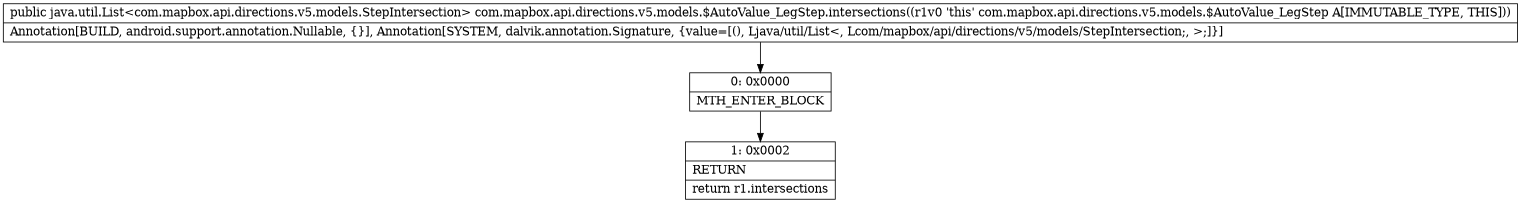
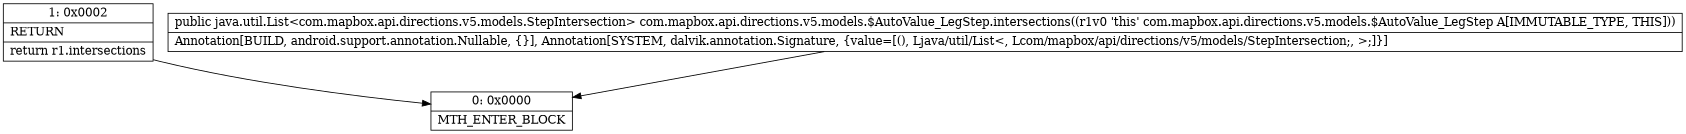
edge "0: 0x0000" -> "1: 0x0002": reversed
